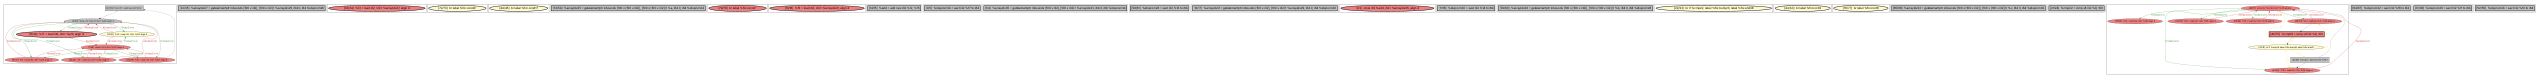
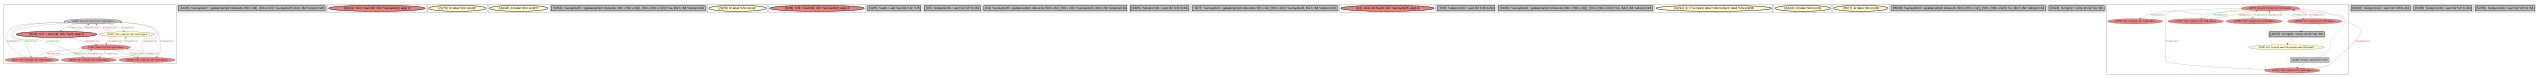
node "[27/28]  %inc37 = add nsw i32 %18, 1": removed
node "[78/79]  br label %for.cond21": fillcolor lightcoral -> lemonchiffon
node "[40/75]  %cmp18 = icmp slt i32 %8, 100": fillcolor lightcoral -> grey
